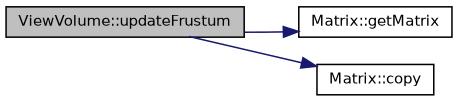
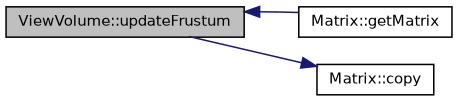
edge "ViewVolume::updateFrustum" -> "Matrix::getMatrix": reversed
